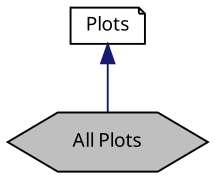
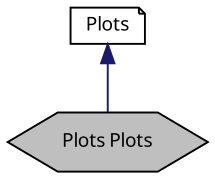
node "All Plots": label "All Plots" -> "Plots Plots"
